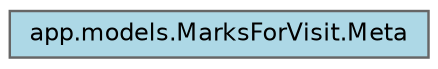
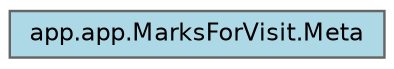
node "app.models.MarksForVisit.Meta": label "app.models.MarksForVisit.Meta" -> "app.app.MarksForVisit.Meta"
